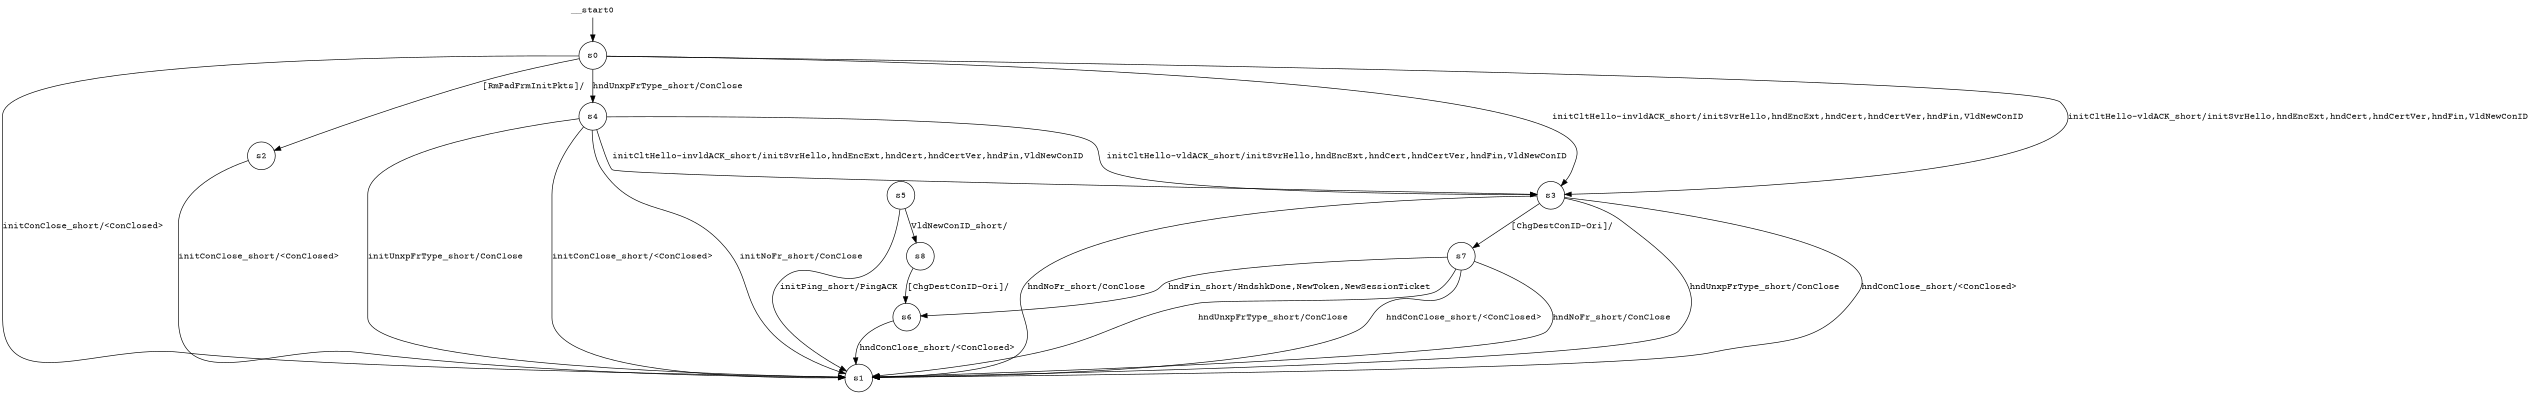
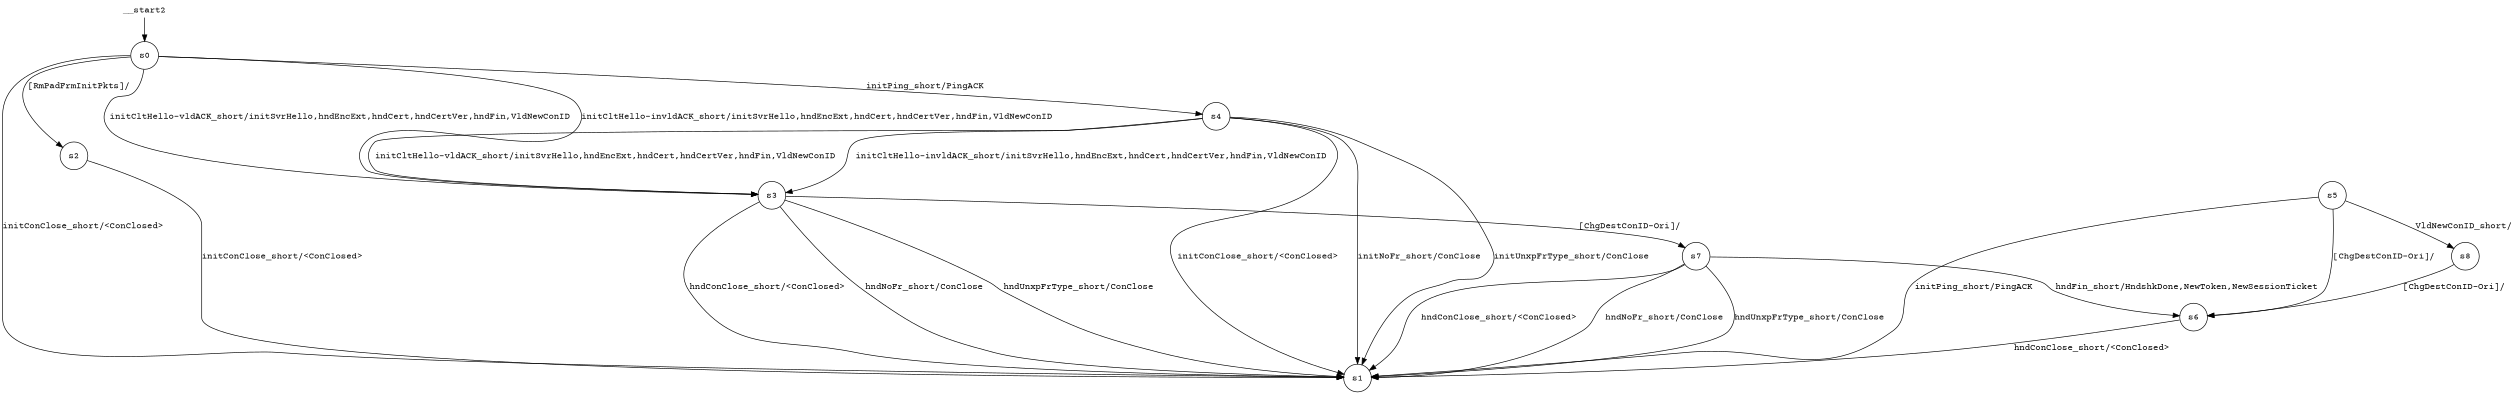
node "__start0": label "__start0" -> "__start2"
edge "s0" -> "s4": label "hndUnxpFrType_short/ConClose " -> "initPing_short/PingACK "
edge "s5" -> "s6": added, label "[ChgDestConID-Ori]/"
